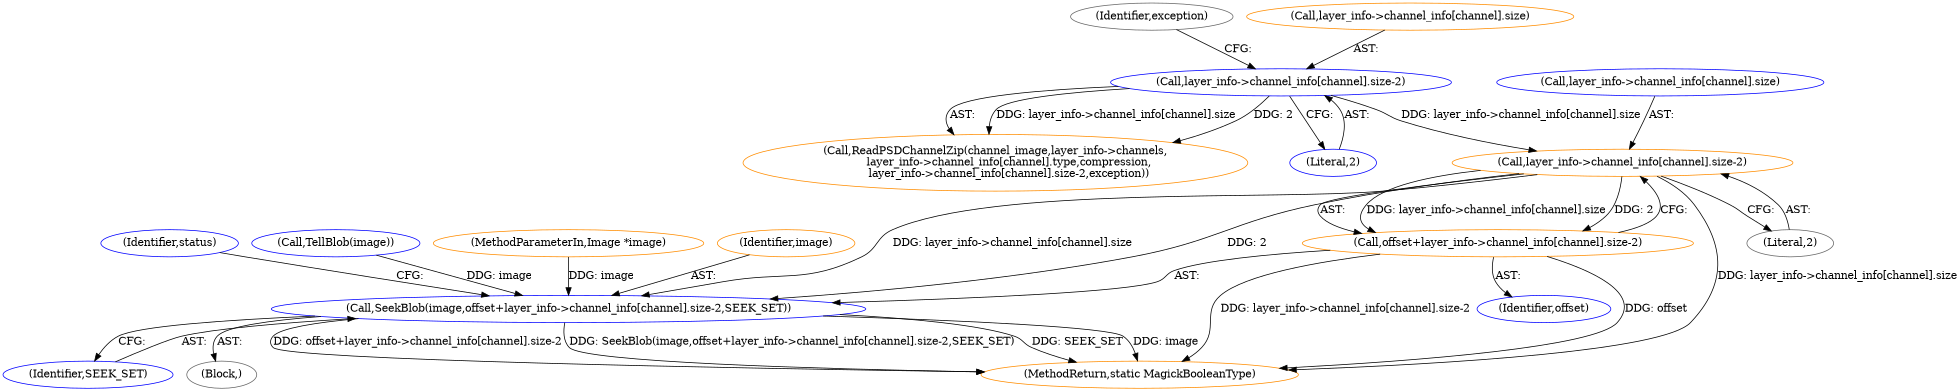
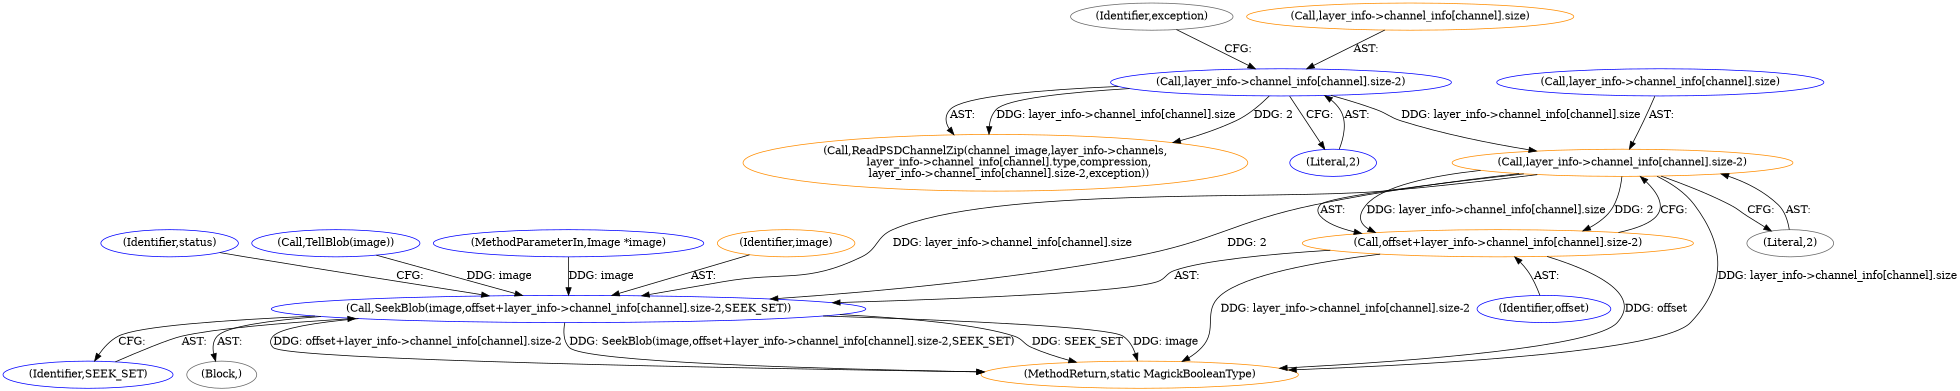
node "(MethodParameterIn,Image *image)": color darkorange -> blue
edge "(Call,offset+layer_info->channel_info[channel].size-2)" -> "(Identifier,offset)": reversed
